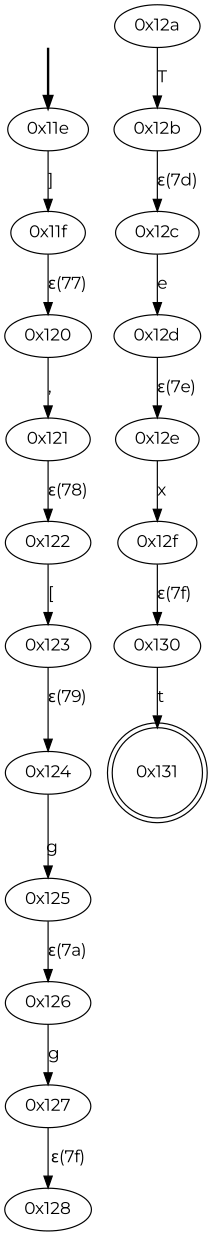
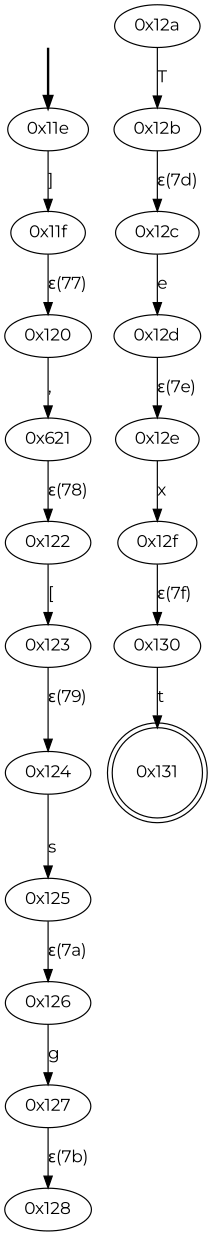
node "0x121": label "0x121" -> "0x621"
edge "0x124" -> "0x125": label "g" -> "s"
edge "0x127" -> "0x128": label "ε(7f)" -> "ε(7b)"
